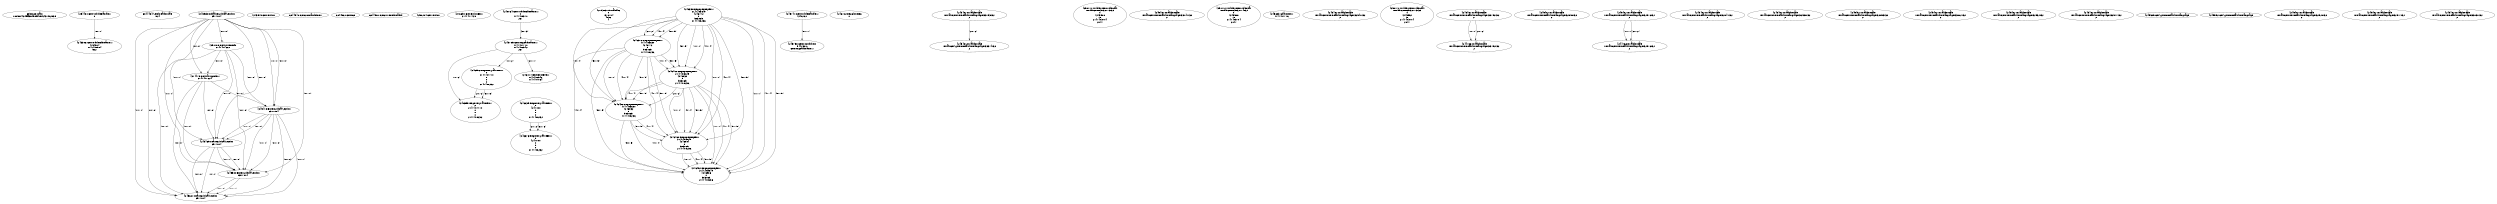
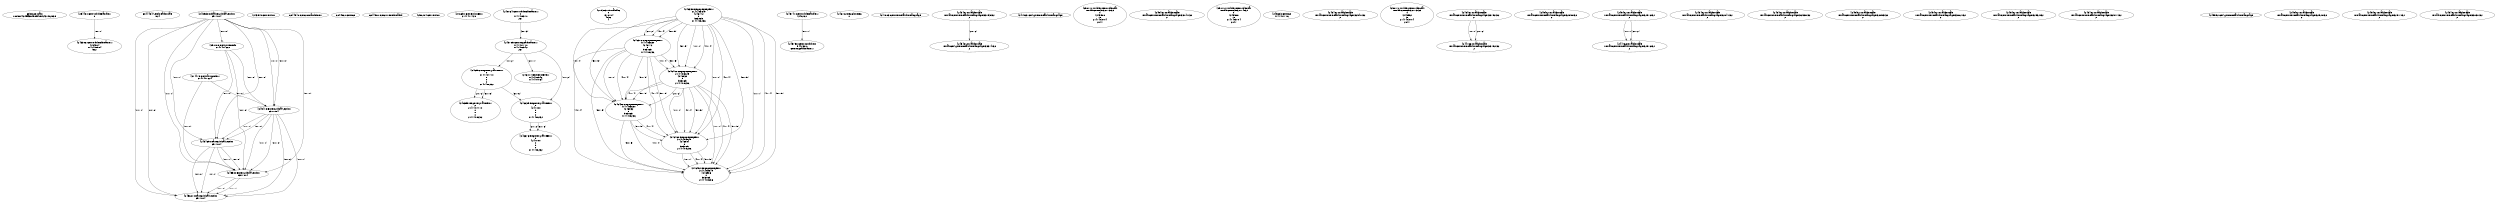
node "4247883.GetUserDefaultUILanguage": added
node "4247923.GetSystemDefaultUILanguage": added
node "4245683.CharNextW 2147407716": label "4245683.CharNextW 2147407716" -> "4245683.GetACP 2147407716"
node "4245525.GetSystemDefaultUILanguage": removed
edge "4243965.InitializeCriticalSection 6917004" -> "4214413.GetStartupInfoW 2147417624": removed, label "(0-->0)"
edge "4250188.GetSystemInfo 2147417660" -> "4214413.GetStartupInfoW 2147417624": removed, label "(0-->0)"
edge "4245785.GetLongPathNameW 2147407710 2147406542 261" -> "4246599.RegQueryValueExW 0 2147407710 0 0 0 2147408232": now "4245785.GetLongPathNameW 2147407710 2147406542 261" -> "4246635.RegQueryValueExW 0 4247000 0 0 0 2147408232"
edge "4246556.RegQueryValueExW 0 2147407710 0 0 0 2147408232" -> "4246635.RegQueryValueExW 0 4247000 0 0 0 2147408232": added, label "(6-->6)"
edge "4250188.GetSystemInfo 2147417660" -> "4245621.LeaveCriticalSection 6917004": removed, label "(0-->0)"
edge "4214413.GetStartupInfoW 2147417624" -> "4245469.LeaveCriticalSection 6917004": removed, label "(0-->0)"
edge "4214413.GetStartupInfoW 2147417624" -> "4245621.LeaveCriticalSection 6917004": removed, label "(0-->0)"
